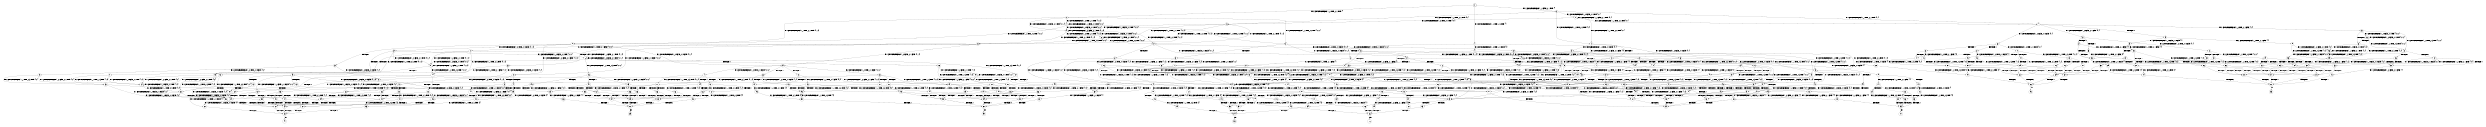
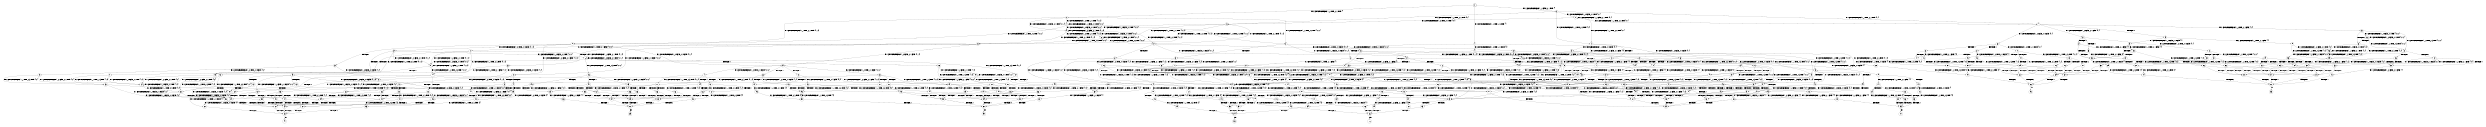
edge "152" -> "227": now "152" -> "153"
